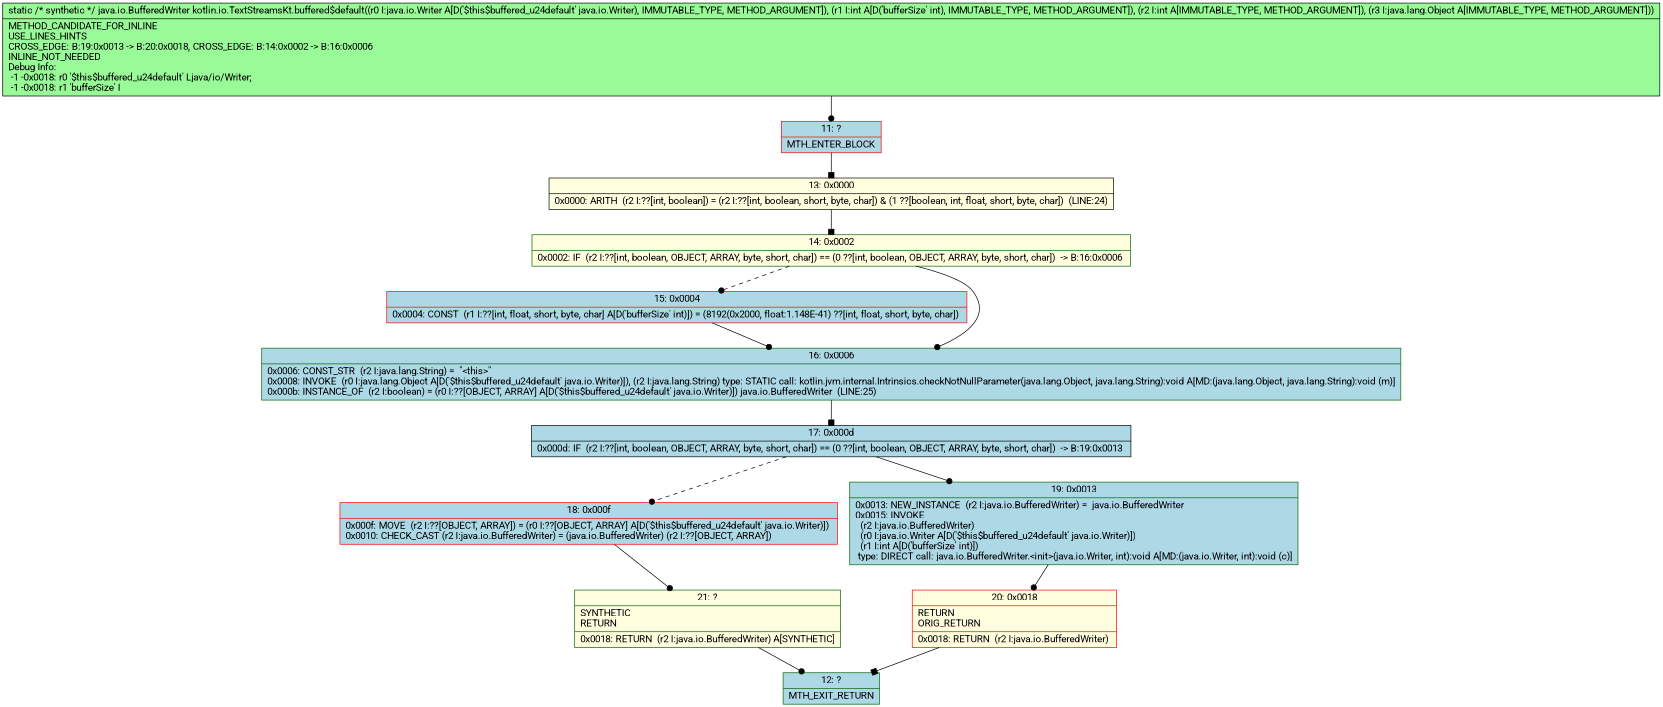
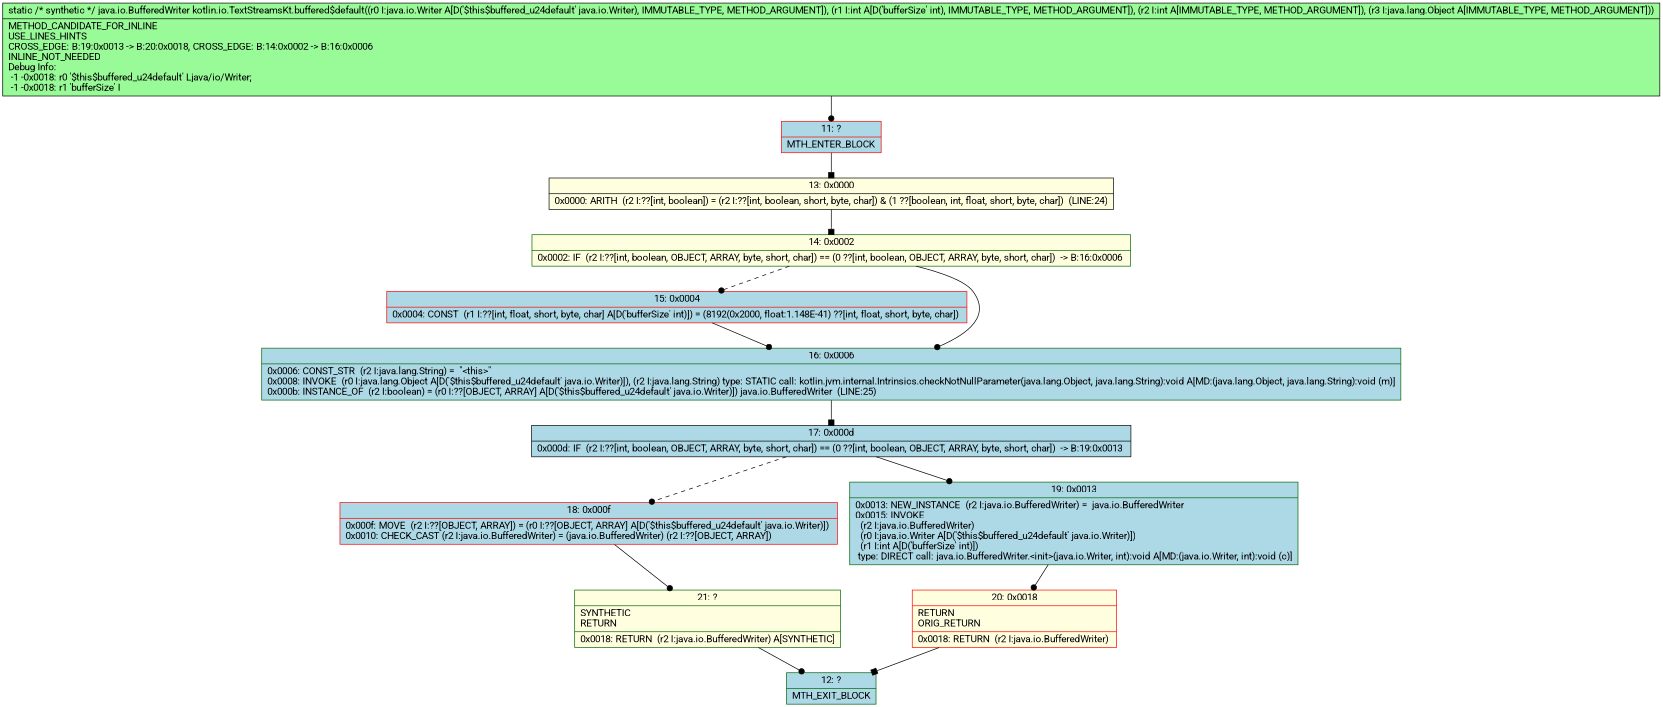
node "12: ?": text "MTH_EXIT_RETURN" -> "MTH_EXIT_BLOCK"
